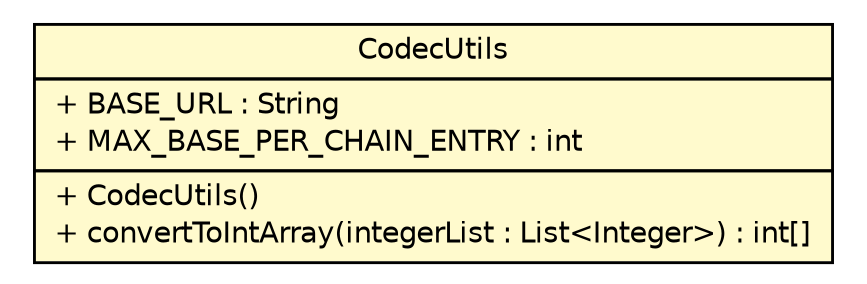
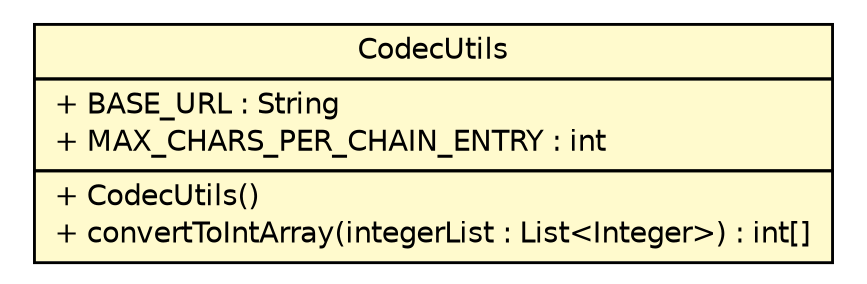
node "CodecUtils": text "+ MAX_BASE_PER_CHAIN_ENTRY : int" -> "+ MAX_CHARS_PER_CHAIN_ENTRY : int"
